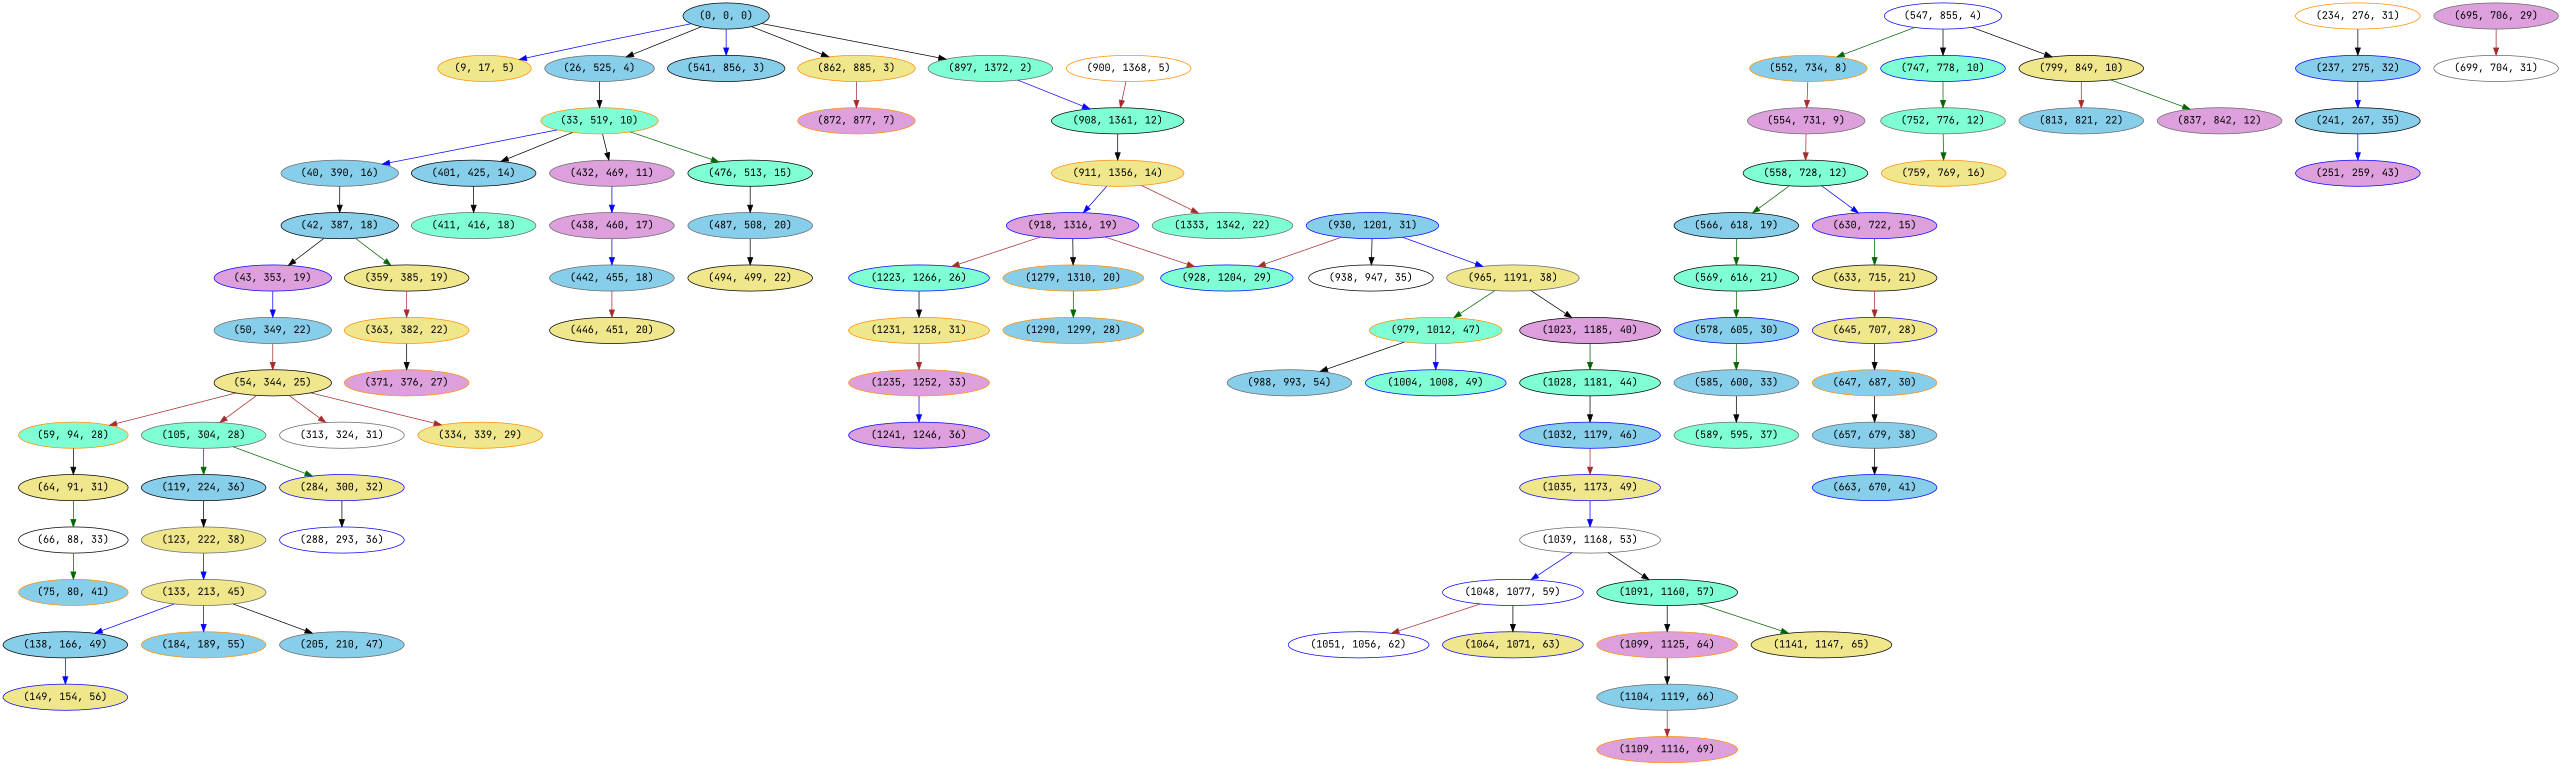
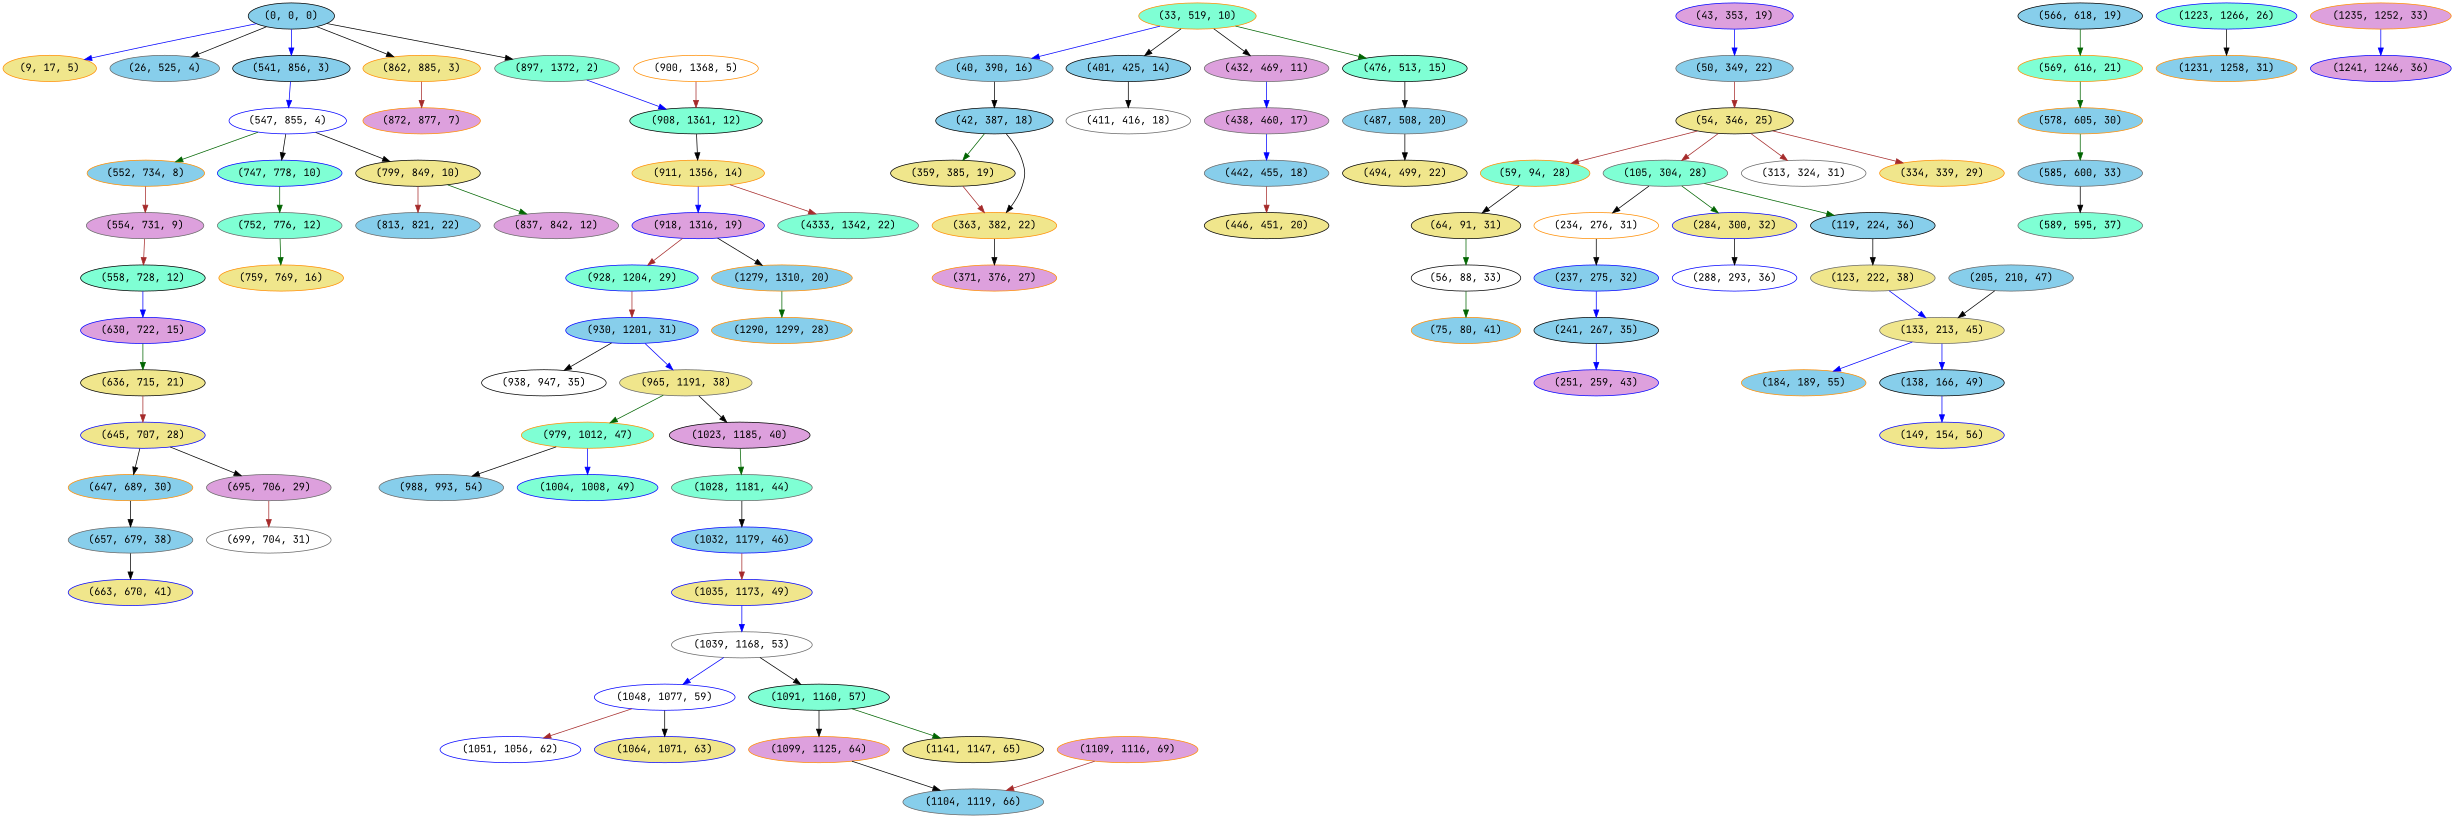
edge "(541, 856, 3)" -> "(547, 855, 4)": added
edge "(26, 525, 4)" -> "(33, 519, 10)": removed
edge "(105, 304, 28)" -> "(234, 276, 31)": added
edge "(558, 728, 12)" -> "(566, 618, 19)": removed
node "(411, 416, 18)": fillcolor aquamarine -> white
node "(1333, 1342, 22)": label "(1333, 1342, 22)" -> "(4333, 1342, 22)"
edge "(42, 387, 18)" -> "(43, 353, 19)": now "(42, 387, 18)" -> "(363, 382, 22)"
edge "(918, 1316, 19)" -> "(1223, 1266, 26)": removed
edge "(930, 1201, 31)" -> "(928, 1204, 29)": reversed
node "(569, 616, 21)": color black -> darkorange
node "(633, 715, 21)": label "(633, 715, 21)" -> "(636, 715, 21)"
node "(1231, 1258, 31)": fillcolor khaki -> skyblue
node "(578, 605, 30)": color blue -> darkorange
edge "(1231, 1258, 31)" -> "(1235, 1252, 33)": removed
node "(54, 344, 25)": label "(54, 344, 25)" -> "(54, 346, 25)"
node "(1028, 1181, 44)": color black -> gray40
node "(647, 687, 30)": label "(647, 687, 30)" -> "(647, 689, 30)"
edge "(645, 707, 28)" -> "(695, 706, 29)": added
node "(663, 670, 41)": fillcolor skyblue -> khaki
node "(66, 88, 33)": label "(66, 88, 33)" -> "(56, 88, 33)"
edge "(133, 213, 45)" -> "(205, 210, 47)": reversed
edge "(1104, 1119, 66)" -> "(1109, 1116, 69)": reversed
